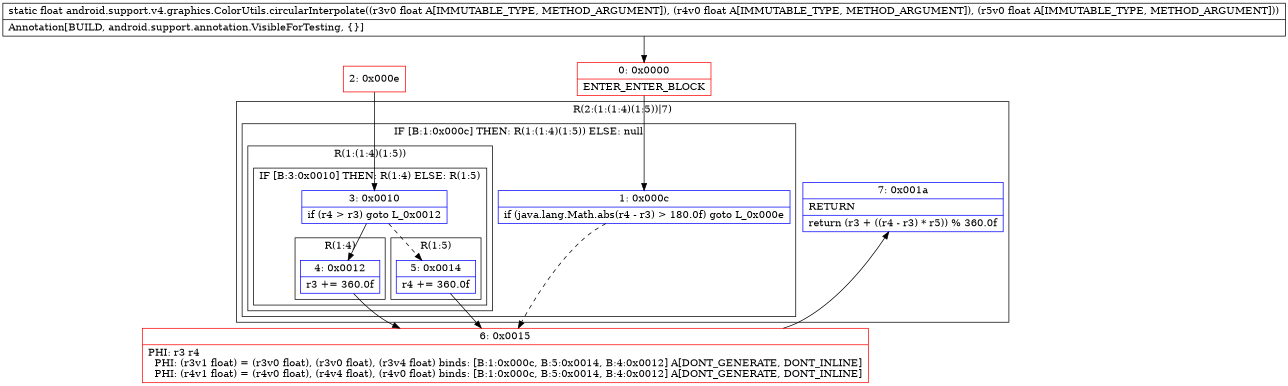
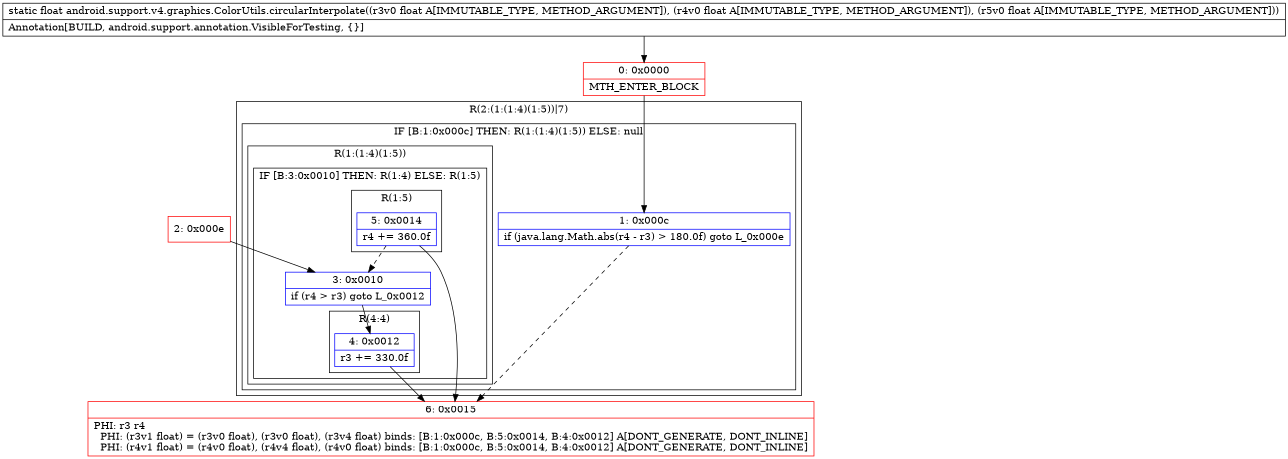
node "0: 0x0000": text "ENTER_ENTER_BLOCK" -> "MTH_ENTER_BLOCK"
node "7: 0x001a": removed
edge "3: 0x0010" -> "5: 0x0014": reversed
cluster "R(1:4)": label "R(1:4)" -> "R(4:4)"
node "4: 0x0012": text "r3 += 360.0f" -> "r3 += 330.0f"
